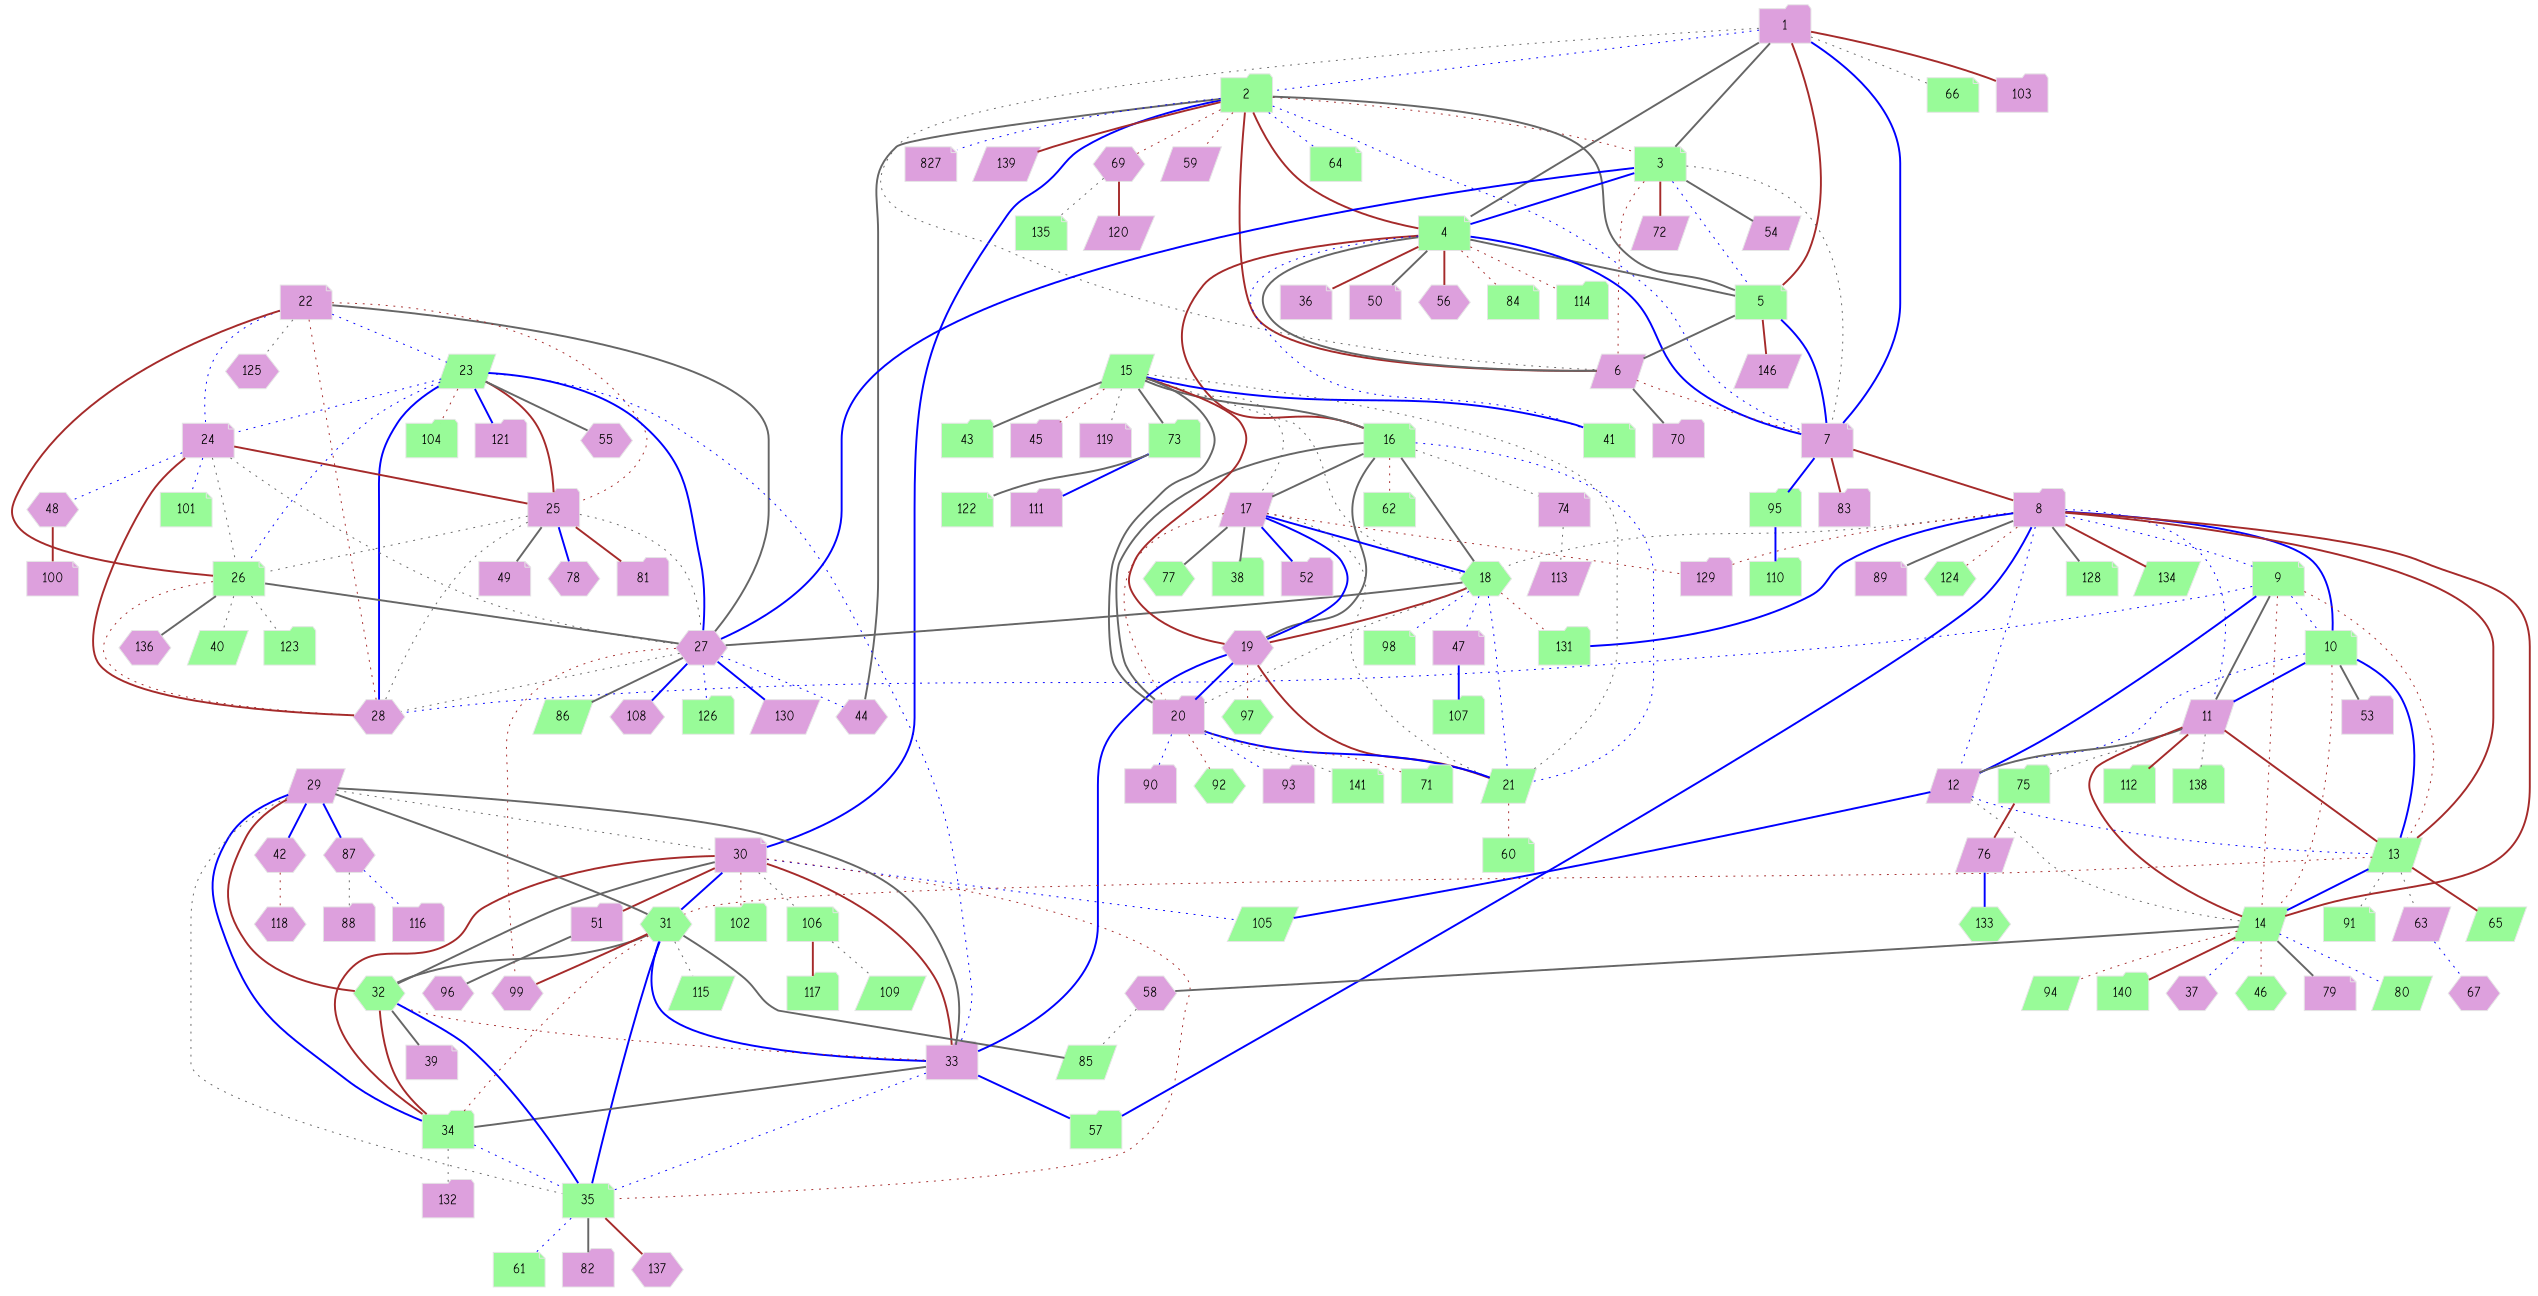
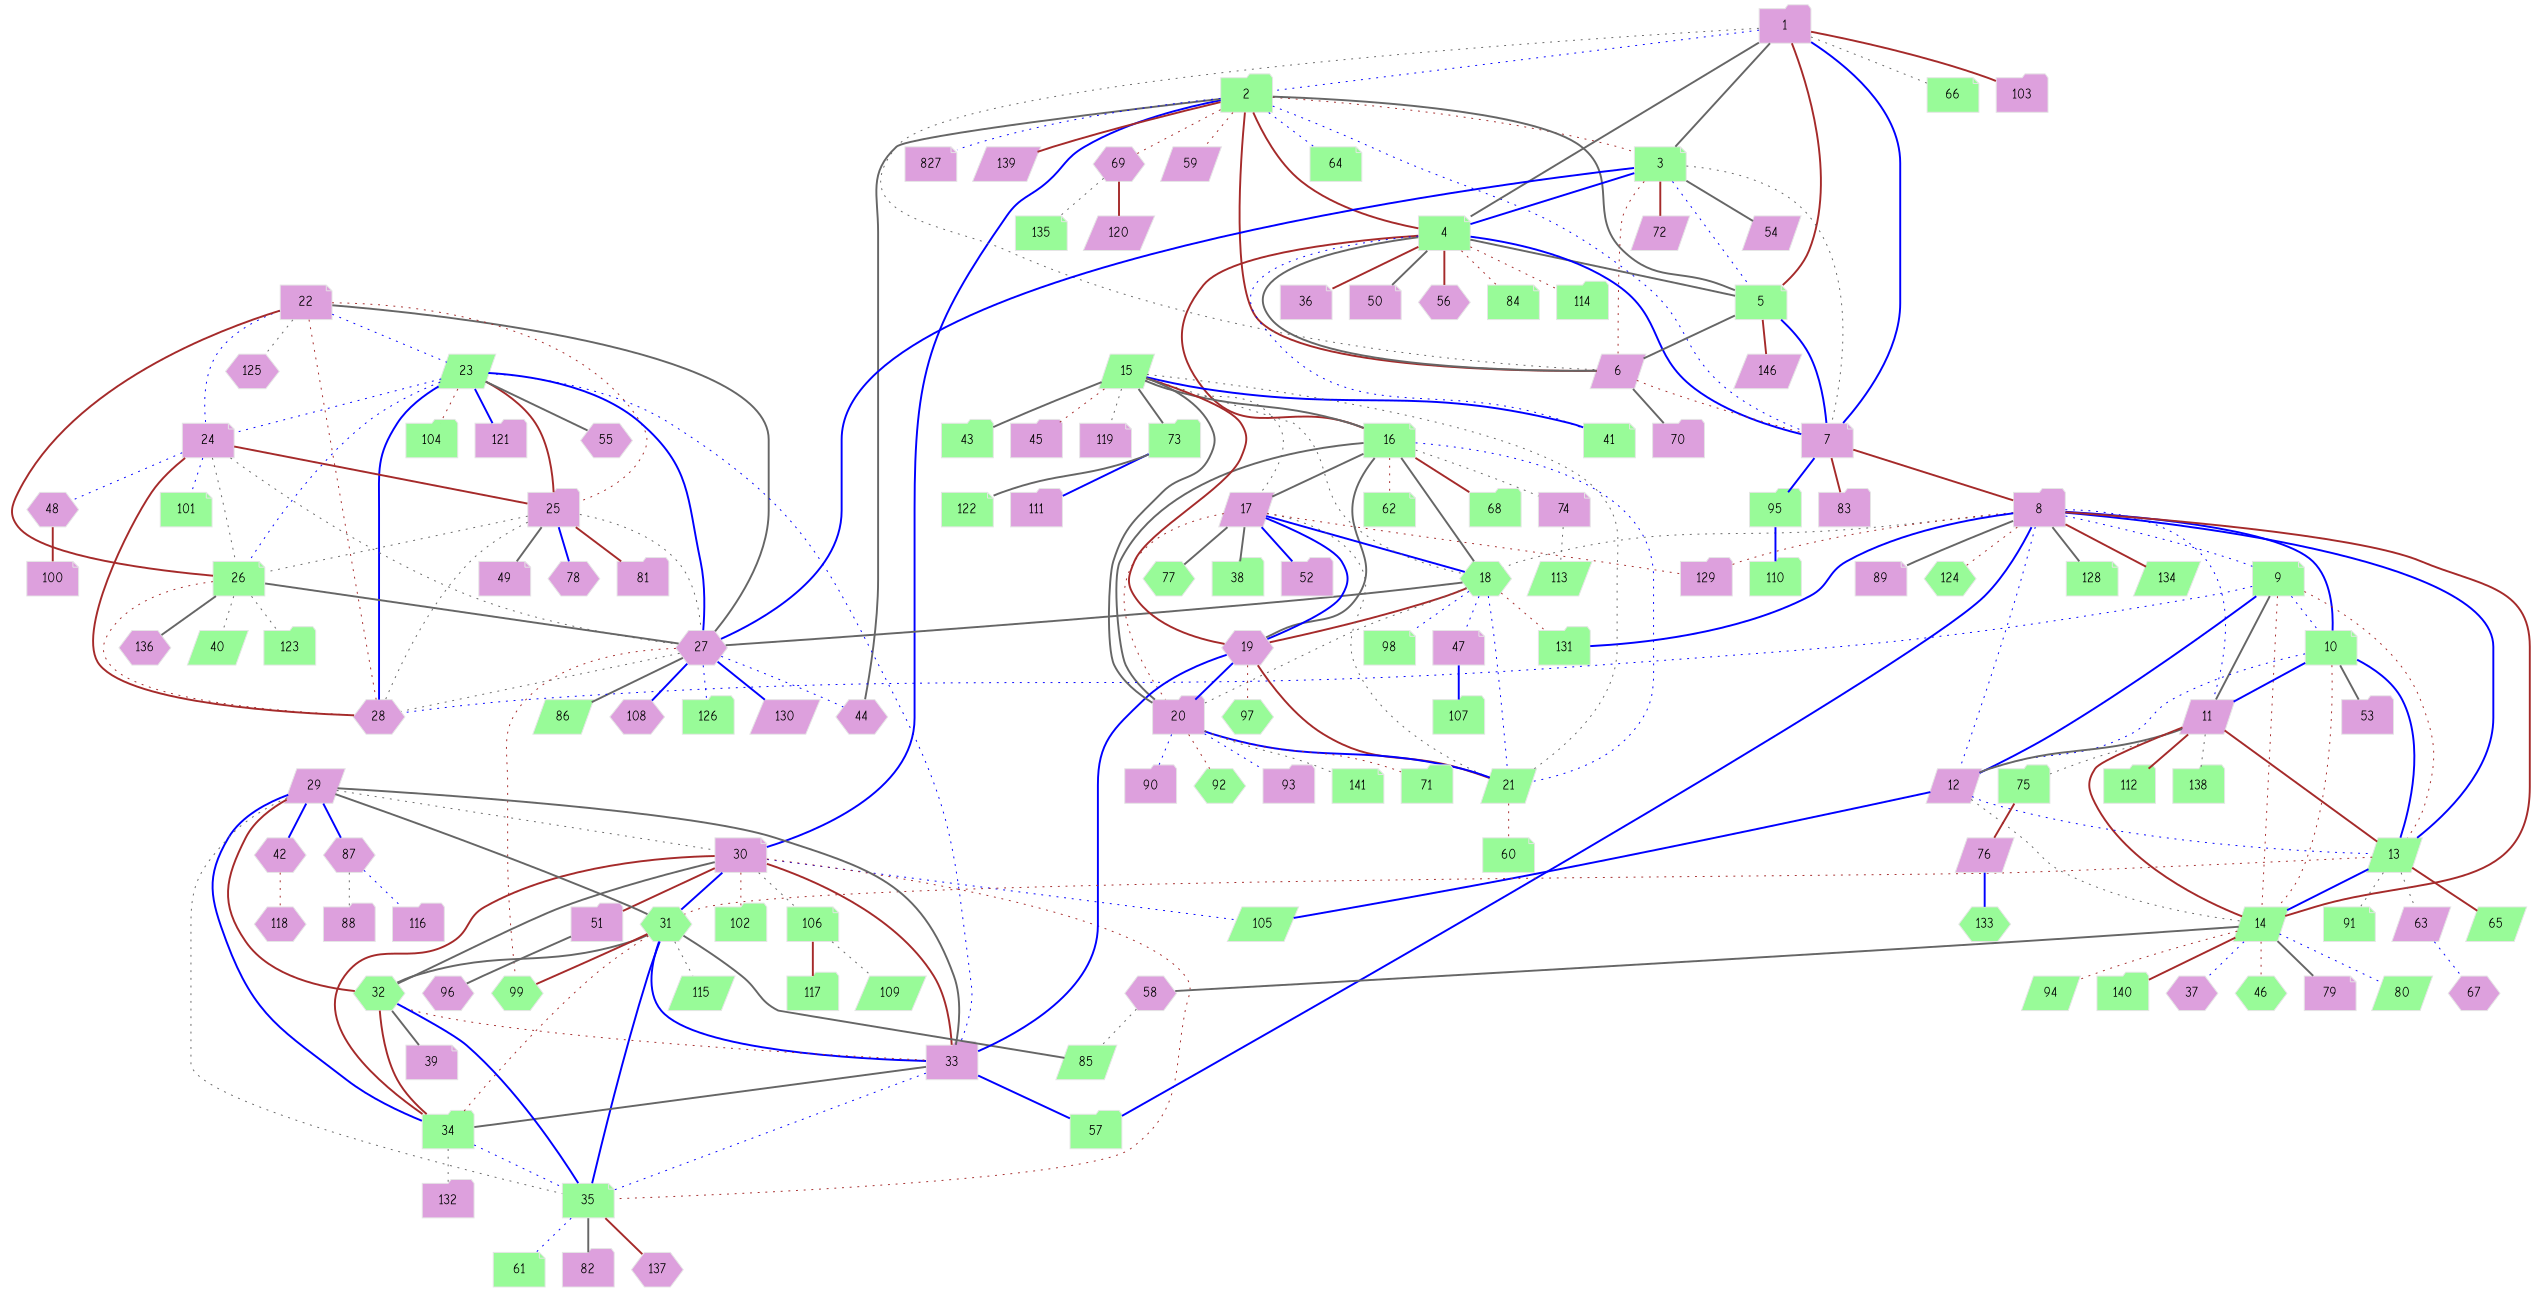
node "68": added
edge "8" -- "13": color brown -> blue
node "113": fillcolor plum -> palegreen
node "99": fillcolor plum -> palegreen
